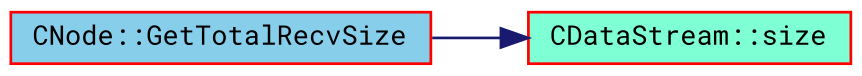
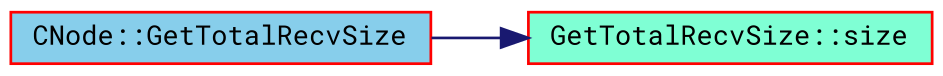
node "CDataStream::size": label "CDataStream::size" -> "GetTotalRecvSize::size"
